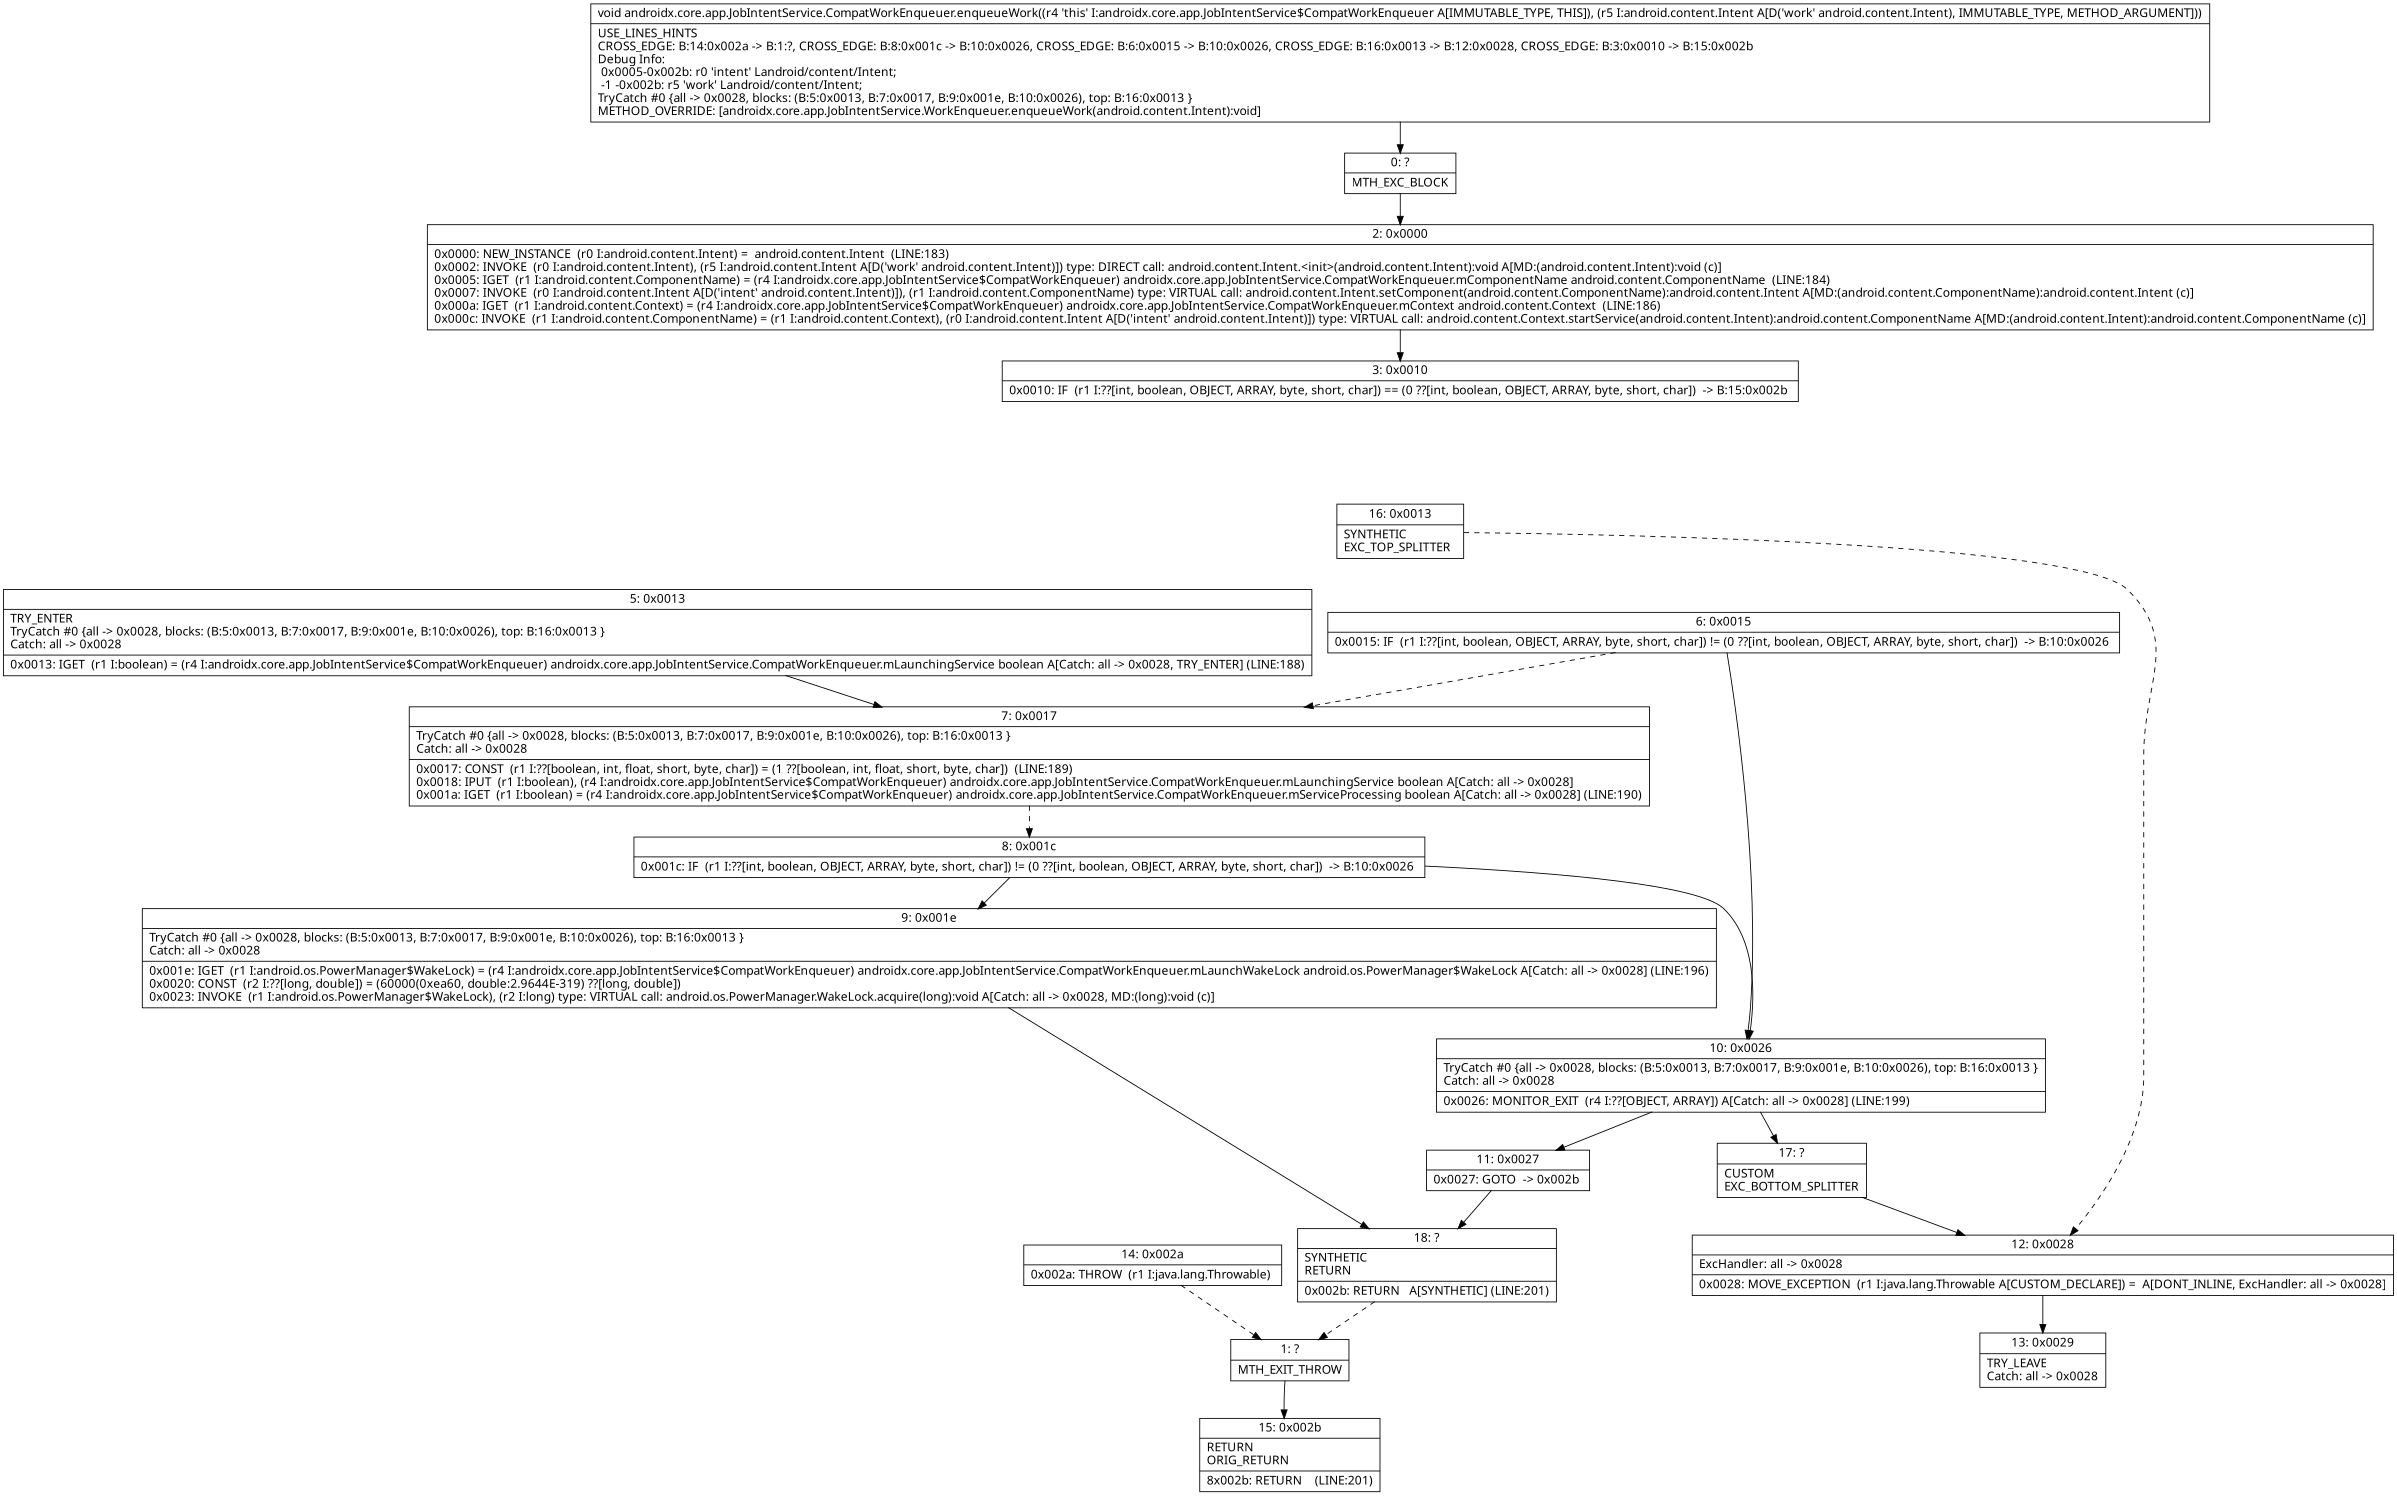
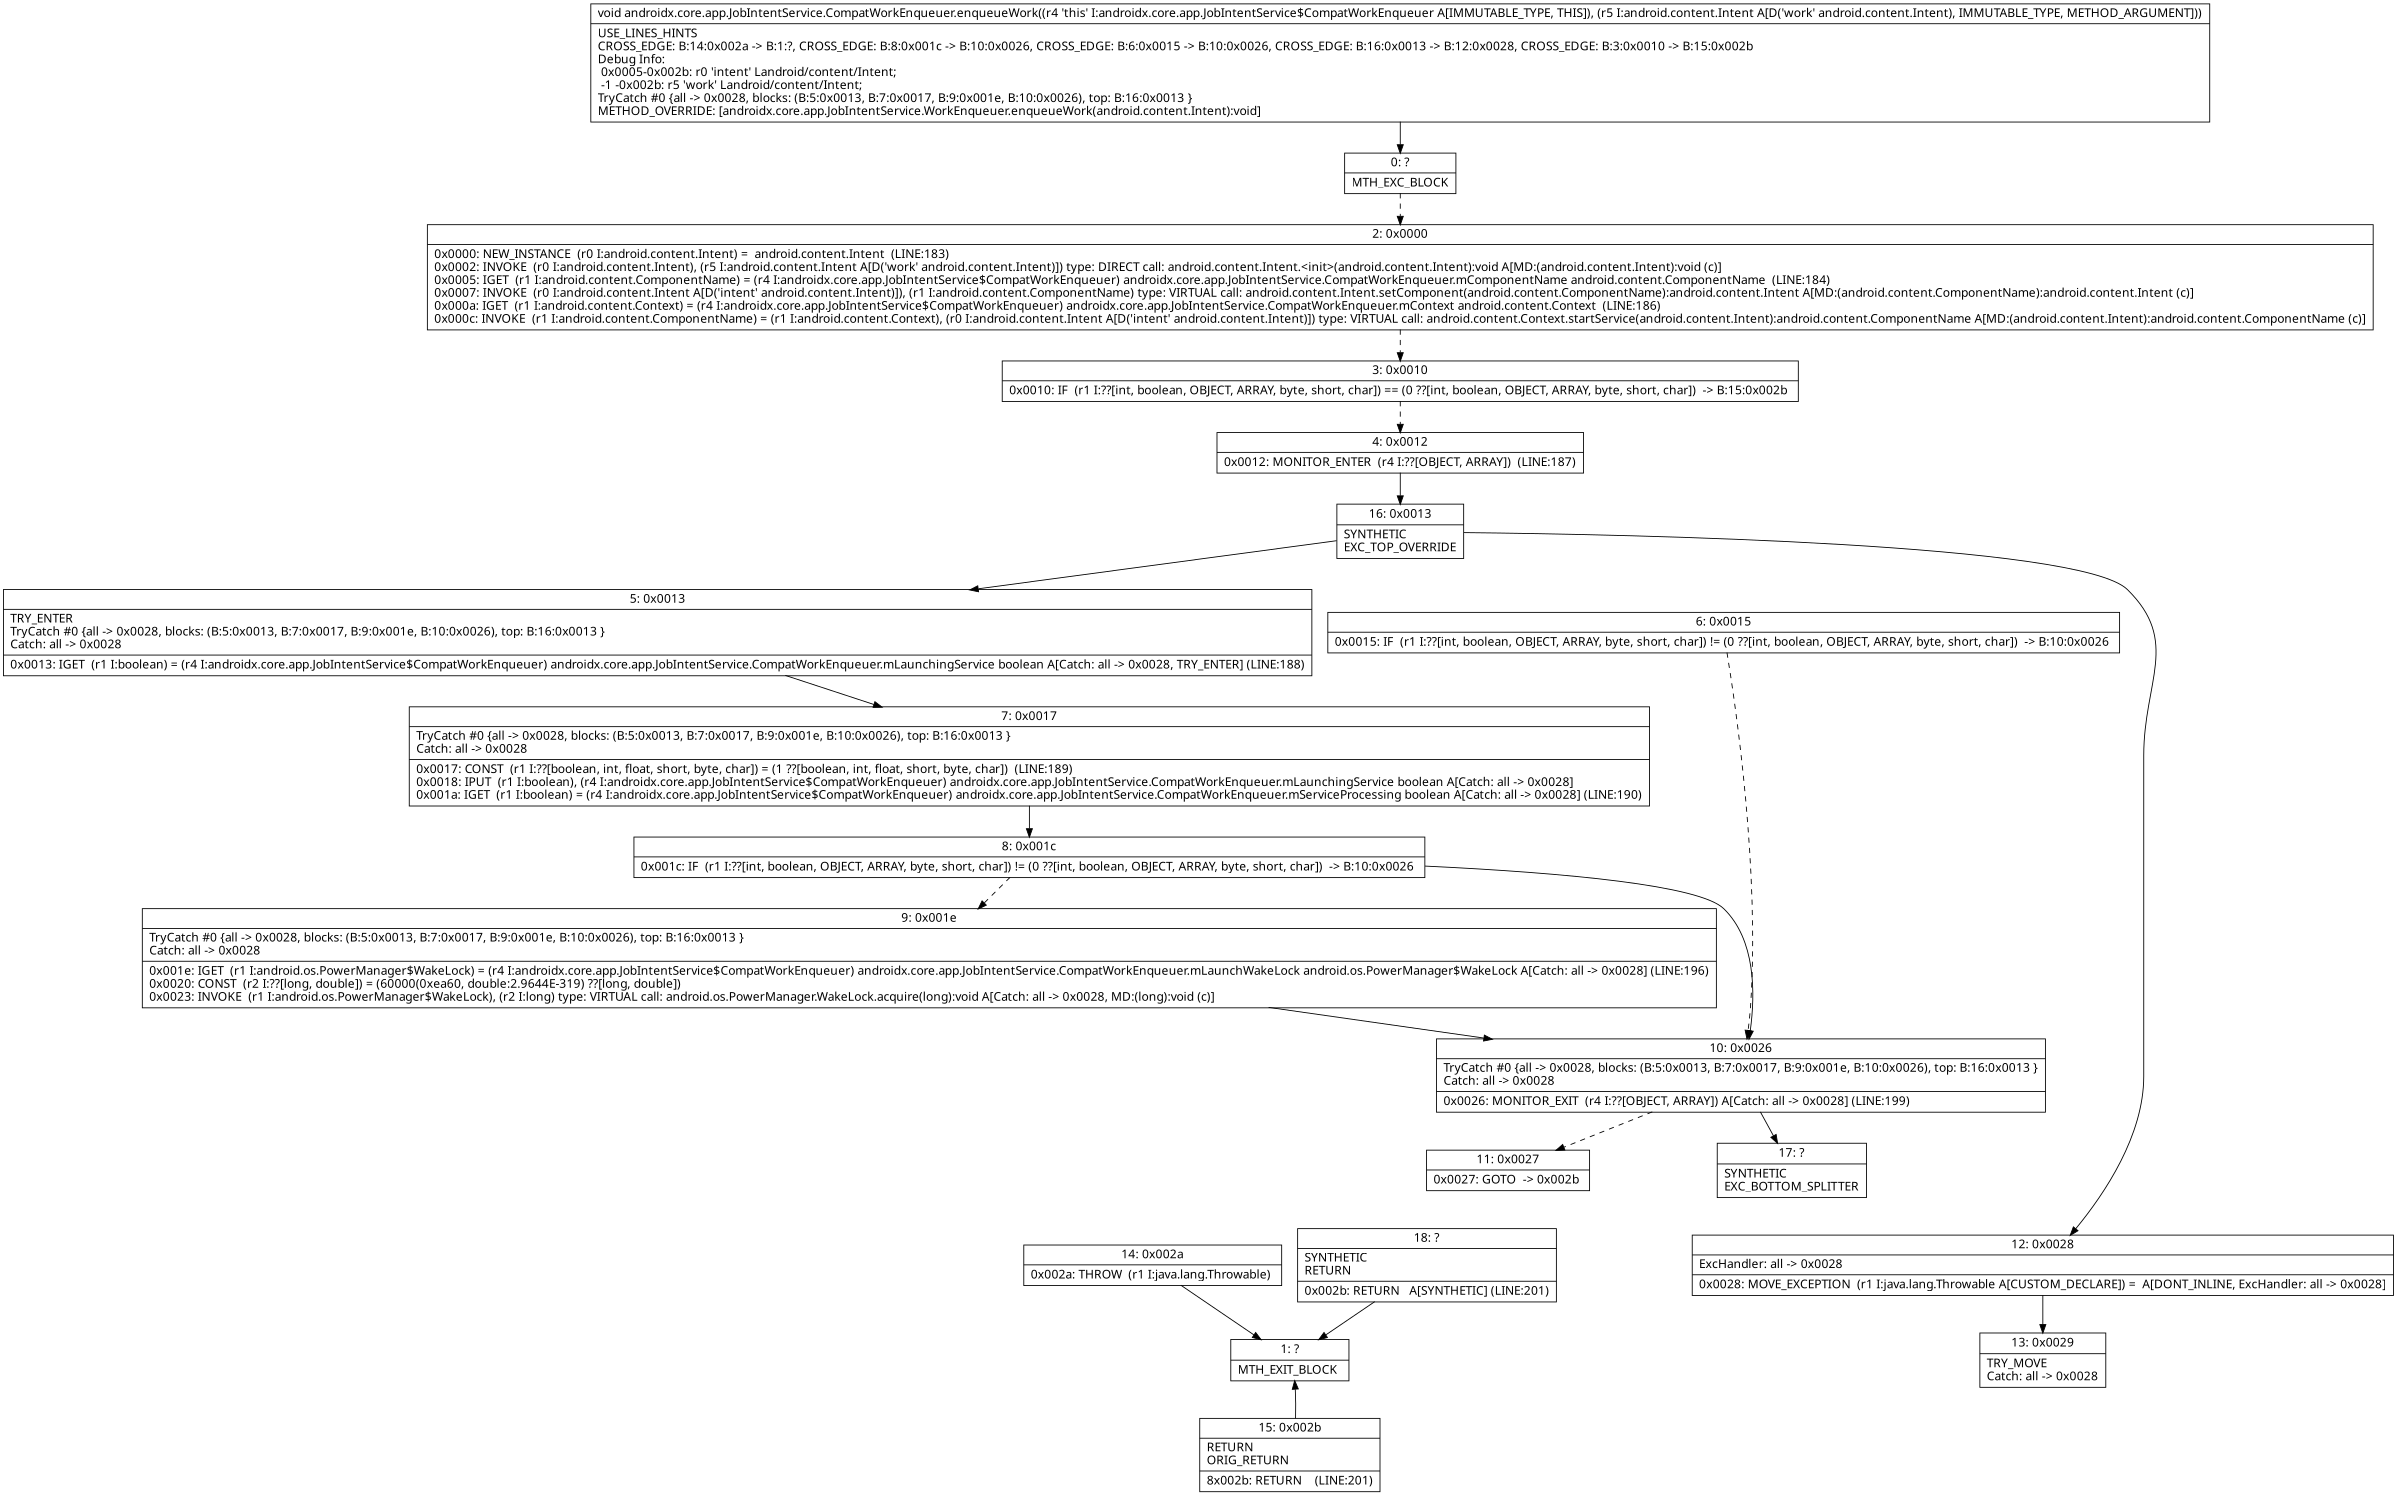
edge "0: ?" -> "2: 0x0000": style solid -> dashed
edge "2: 0x0000" -> "3: 0x0010": style solid -> dashed
node "4: 0x0012": added
node "16: 0x0013": text "EXC_TOP_SPLITTER" -> "EXC_TOP_OVERRIDE"
edge "16: 0x0013" -> "5: 0x0013": added
edge "16: 0x0013" -> "12: 0x0028": style dashed -> solid
edge "6: 0x0015" -> "7: 0x0017": removed
edge "7: 0x0017" -> "8: 0x001c": style dashed -> solid
edge "6: 0x0015" -> "10: 0x0026": style solid -> dashed
edge "8: 0x001c" -> "9: 0x001e": style solid -> dashed
edge "9: 0x001e" -> "18: ?": now "9: 0x001e" -> "10: 0x0026"
edge "10: 0x0026" -> "11: 0x0027": style solid -> dashed
node "17: ?": text "CUSTOM" -> "SYNTHETIC"
edge "11: 0x0027" -> "18: ?": removed
edge "17: ?" -> "12: 0x0028": removed
edge "14: 0x002a" -> "1: ?": style dashed -> solid
edge "18: ?" -> "1: ?": style dashed -> solid
node "13: 0x0029": text "TRY_LEAVE" -> "TRY_MOVE"
node "1: ?": text "MTH_EXIT_THROW" -> "MTH_EXIT_BLOCK"
edge "1: ?" -> "15: 0x002b": reversed
